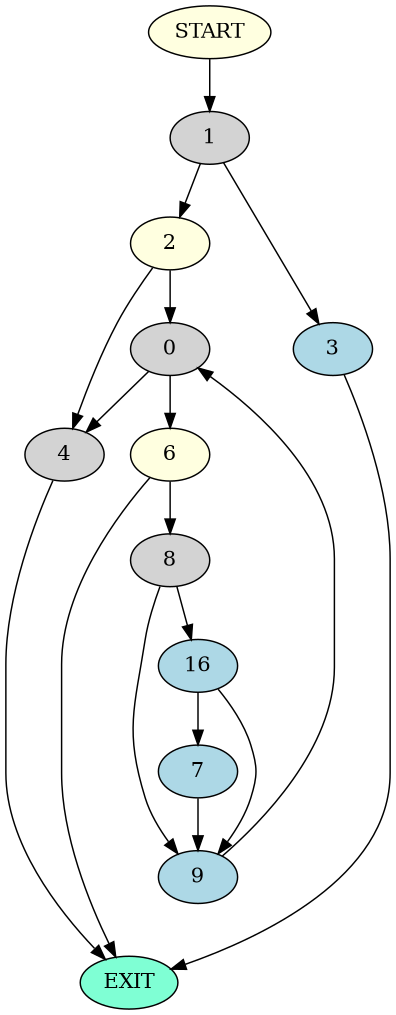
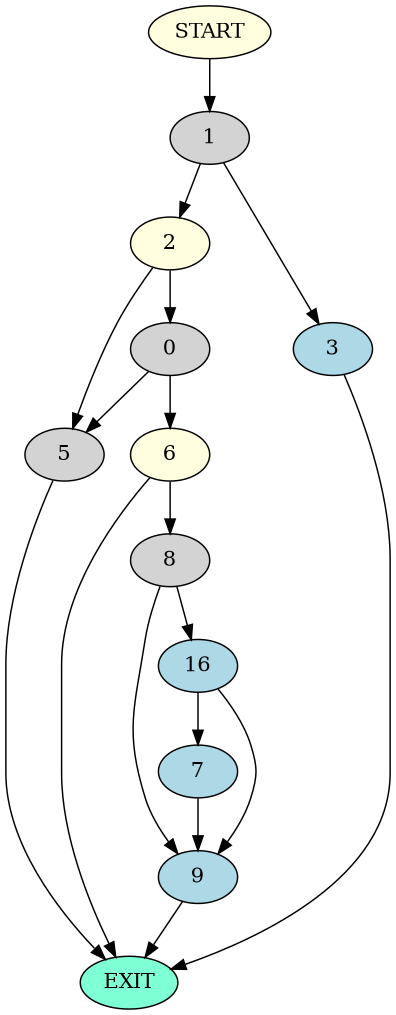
node "4": label "4" -> "5"
edge "9" -> "0": now "9" -> "EXIT"
